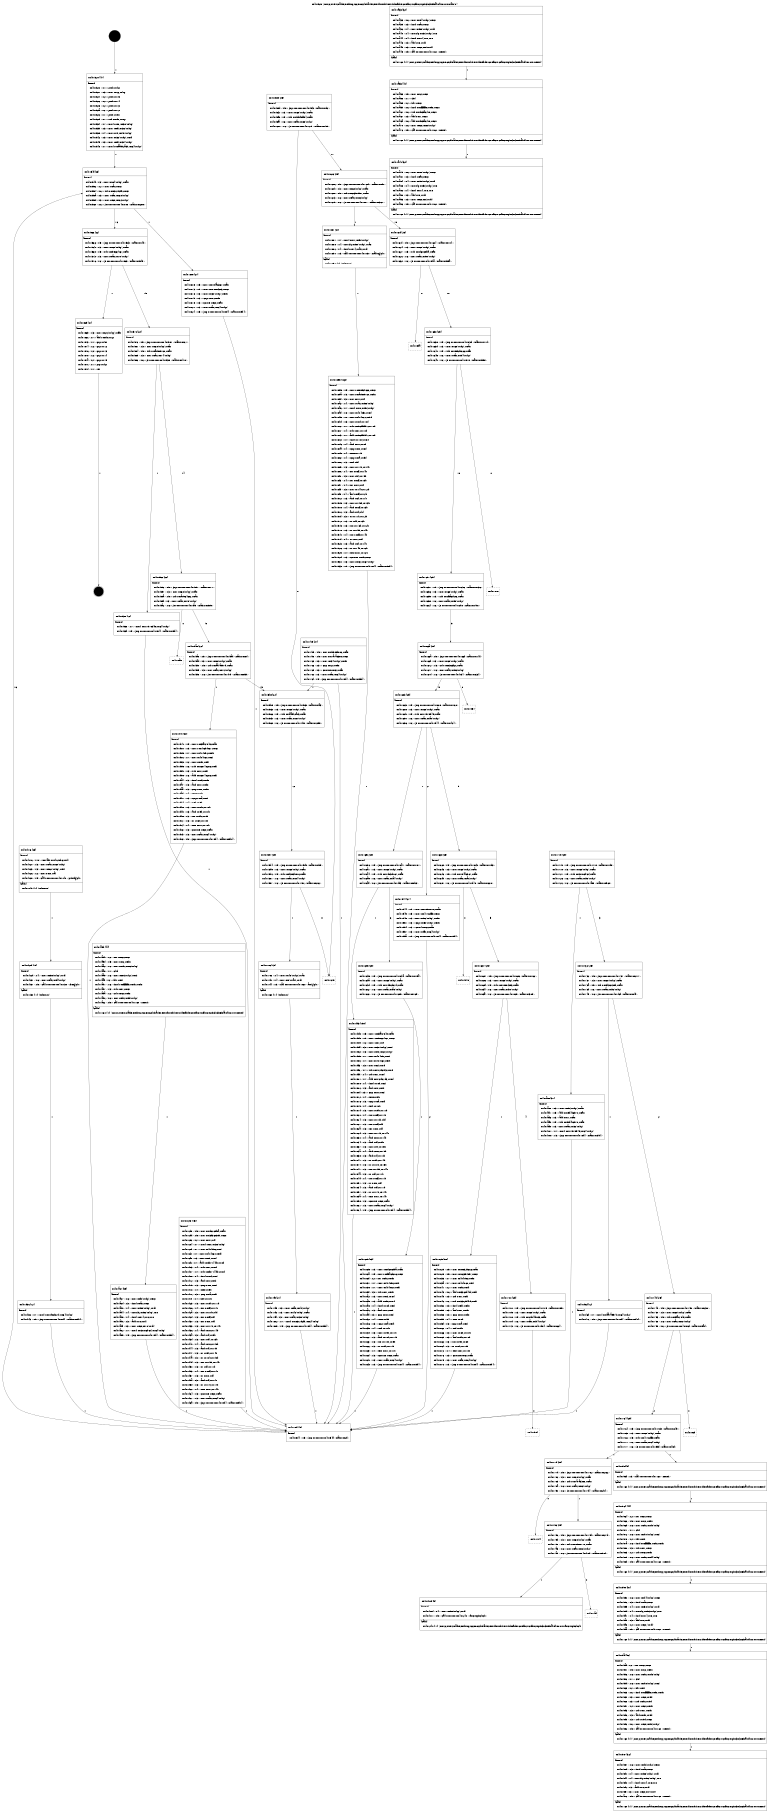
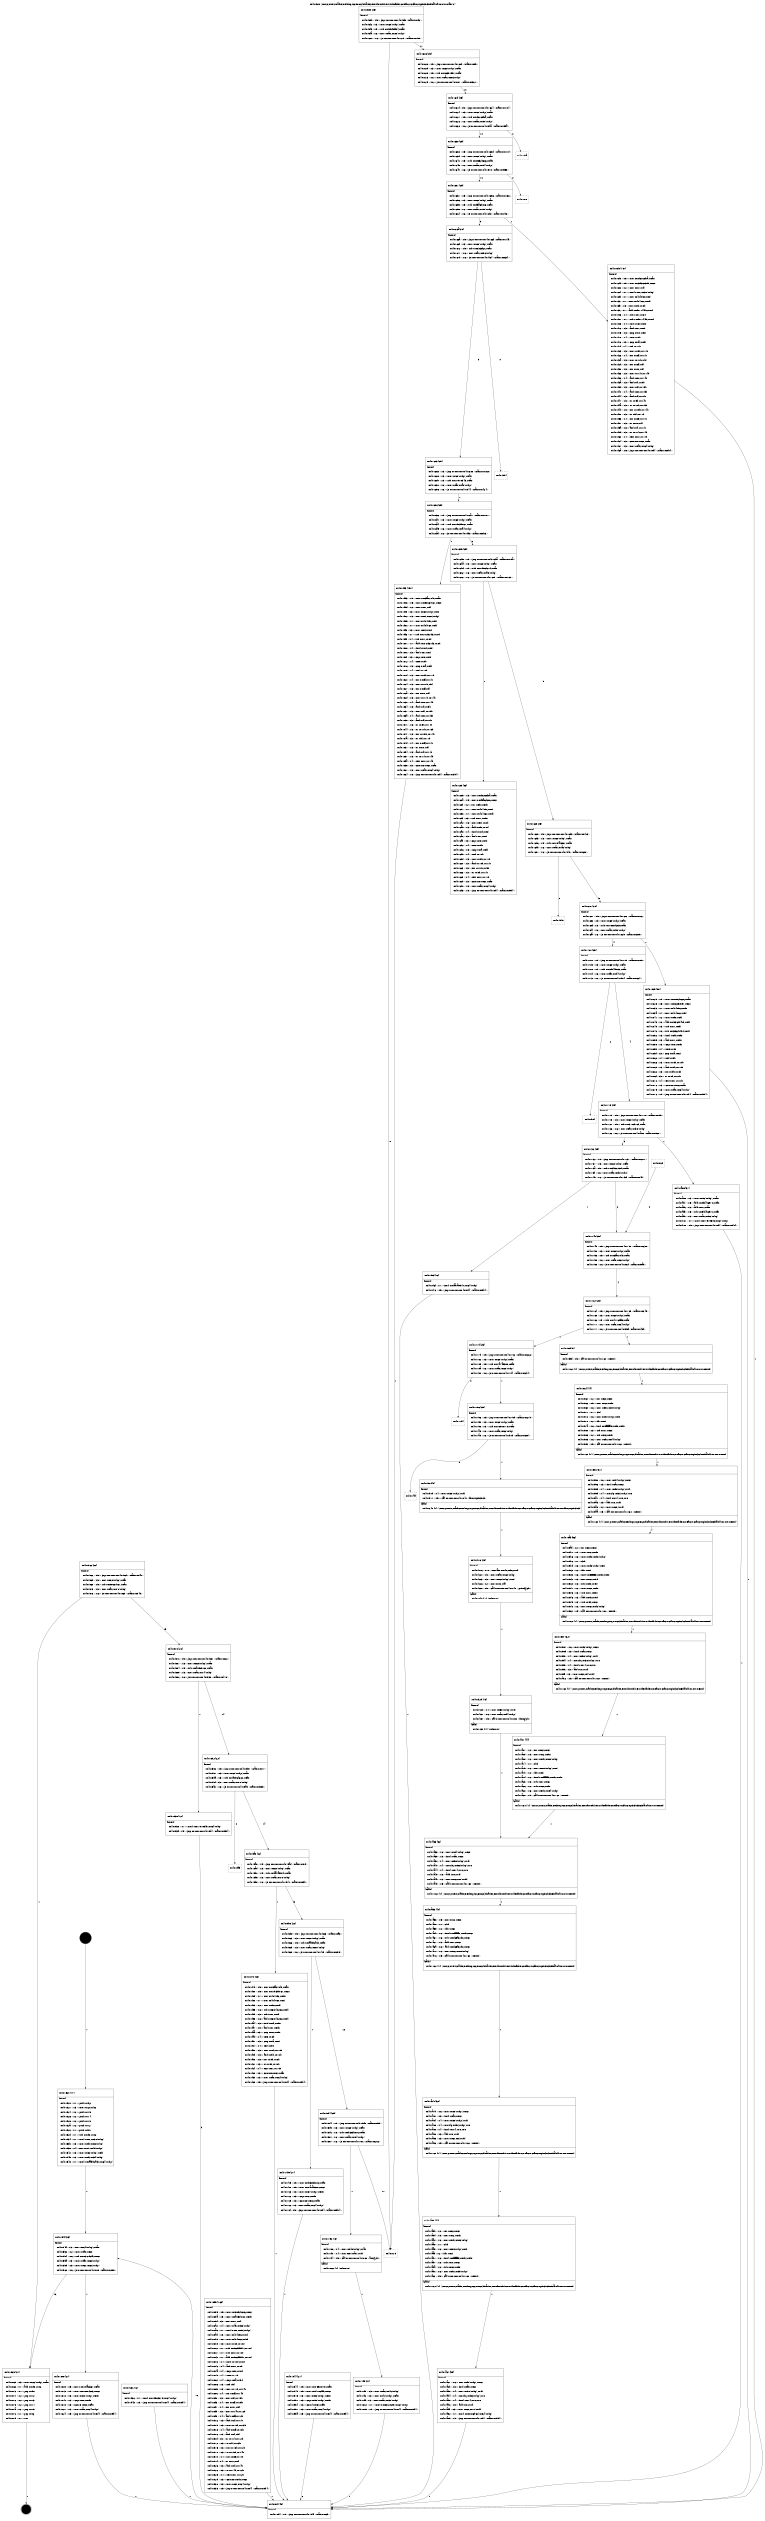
edge "0x40154f [23]" -> "0x401566 [22]": now "0x40154f [23]" -> "0x401e69 [21]"
node "0x401881 [20]": removed
edge "0x401651 [25]" -> "0x401cd8 [151]": added, label "1"
edge "0x401592 [22]" -> "0x4015a8 [22]": label " 9" -> " 14"
edge "0x4015a8 [22]" -> "0x4015be [22]": label " 13" -> " 5"
edge "0x4017b9 [27]" -> "0x4015be [22]": reversed
edge "0x401683 [25]" -> "0x4016ce [25]": now "0x4016b5 [25]" -> "0x4016ce [25]"
edge "0x401683 [25]" -> "0x401944 [27]": removed, label "2"
edge "0x401938 [12]" -> "0x401ed4 [5]": label " 1" -> " 3"
edge "0x401700 [25]" -> "0x401719 [25]": added, label "4"
edge "0x401b2d [15]" -> "0x401b3c [12]": now "0x401b2d [15]" -> "0x401a33 [32]"
edge "0x401dd3 [150]" -> "0x401ed4 [5]": now "0x401dd3 [150]" -> "0x401c79"
edge "0x40174b [25]" -> "0x401ecd": reversed
edge "0x401c85 [83]" -> "0x401ed4 [5]": removed, label "1"
edge "0x40174b [25]" -> "0x401764 [25]": label " 2" -> " 4"
edge "0x401b0d [9]" -> "0x401b16 [23]": added, label "1"
node "0x401a07 [44]": added
edge "0x401a7b [32]" -> "0x401a9b [44]": added, label "1"
